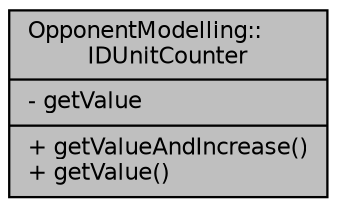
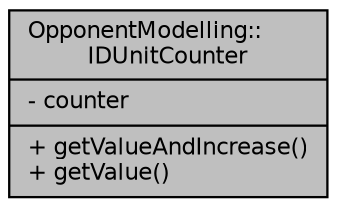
node "OpponentModelling::": text "- getValue" -> "- counter"
